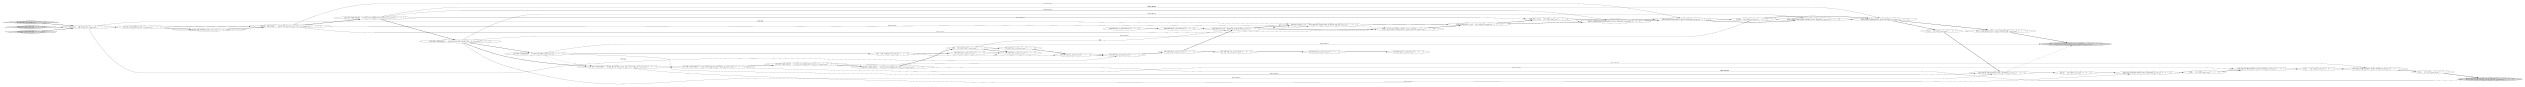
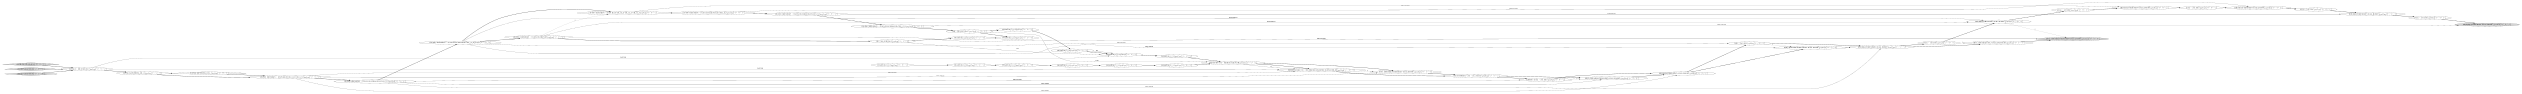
edge "rows.add(JAN_3_F_20)@@@17@@@['1', '1', '1']" -> "rows.add(JAN_4_M_10)@@@18@@@['0', '0', '1']": removed
edge "rows = new ArrayList<>()@@@9@@@['1', '1', '0']" -> "rows.add(JAN_1_F_20)@@@15@@@['1', '1', '1']": now "rows = new ArrayList<>()@@@9@@@['1', '1', '0']" -> "rows.add(JAN_2_M_10)@@@16@@@['1', '1', '1']"
node "rows.add(JAN_6_M_10)@@@21@@@['0', '0', '1']": added
